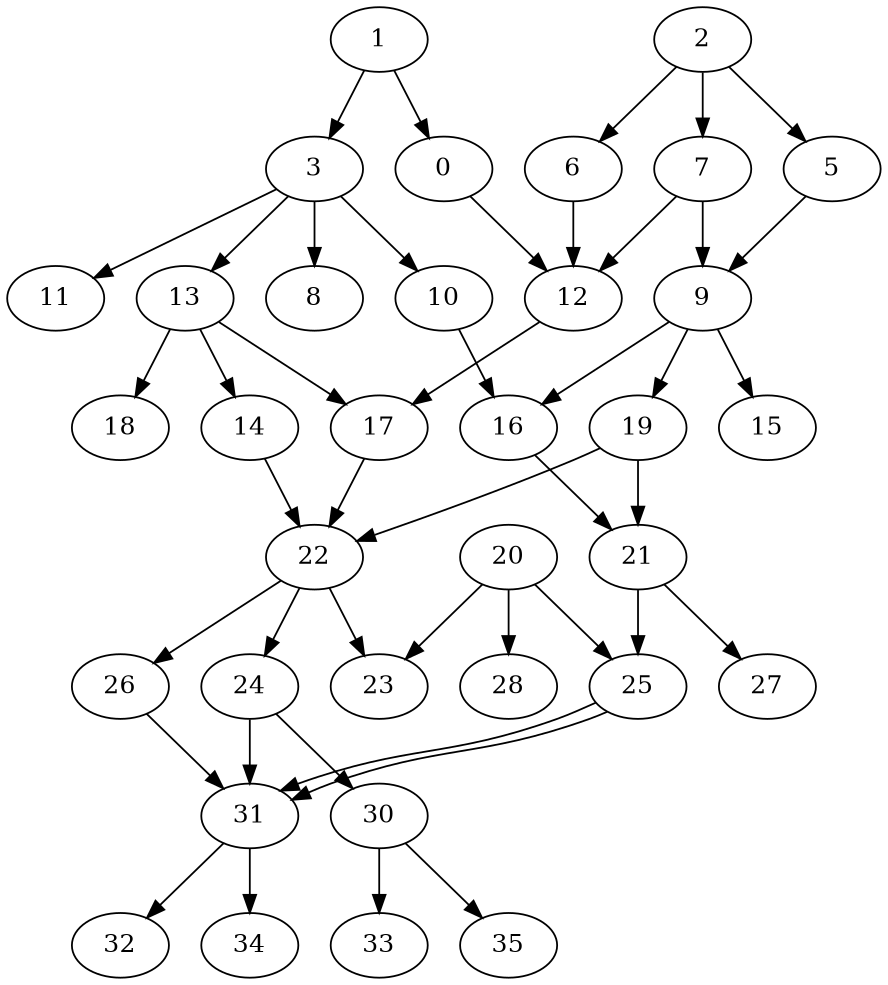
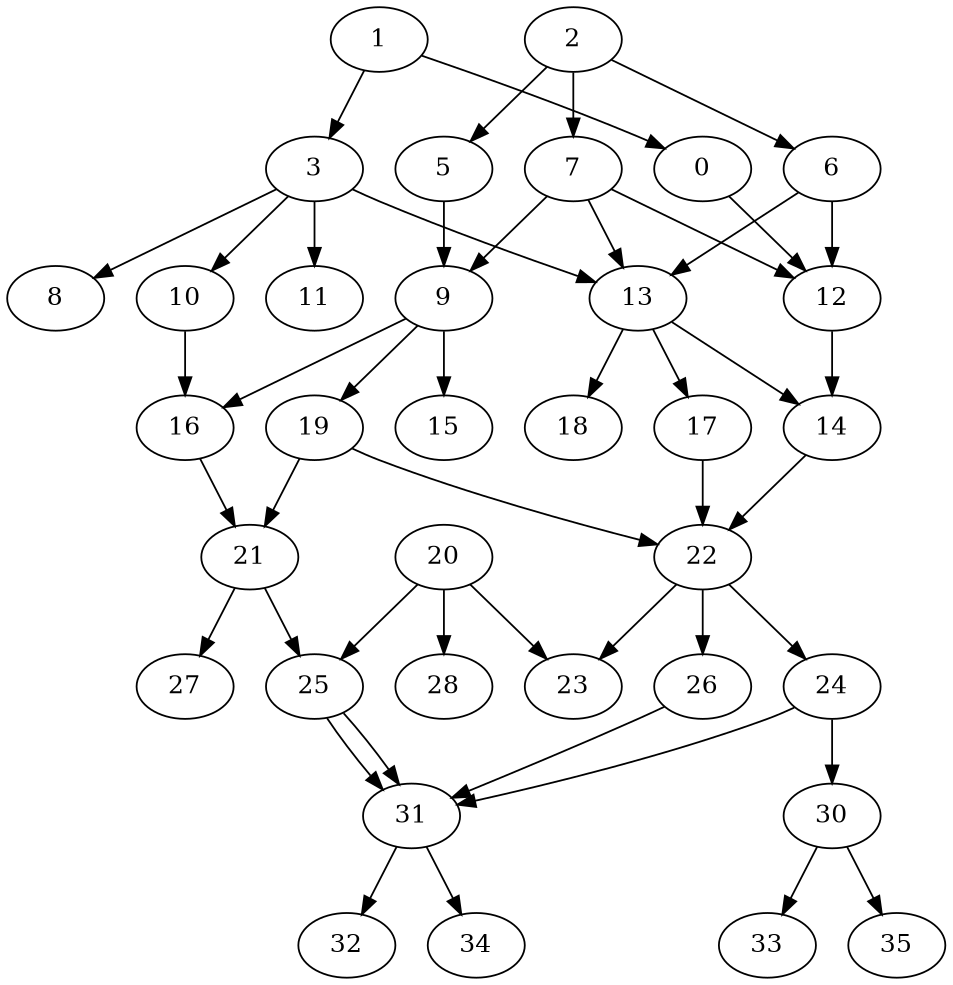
edge "7" -> "13": added
edge "6" -> "13": added
edge "12" -> "17": now "12" -> "14"
